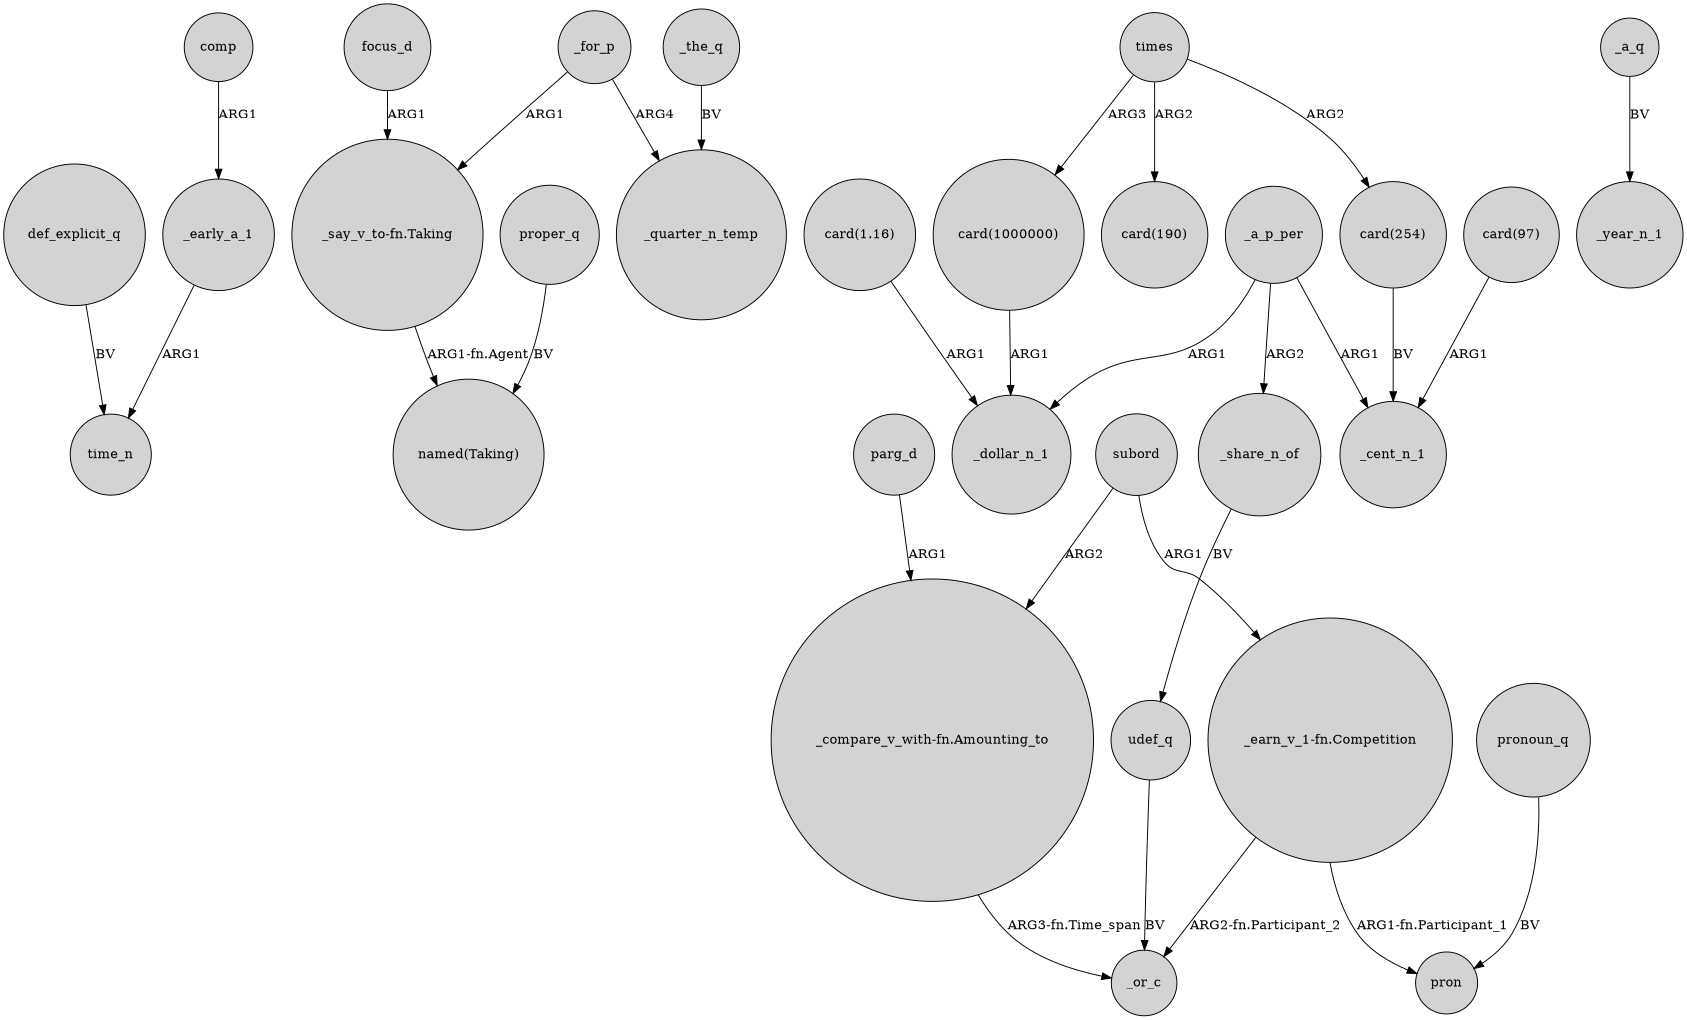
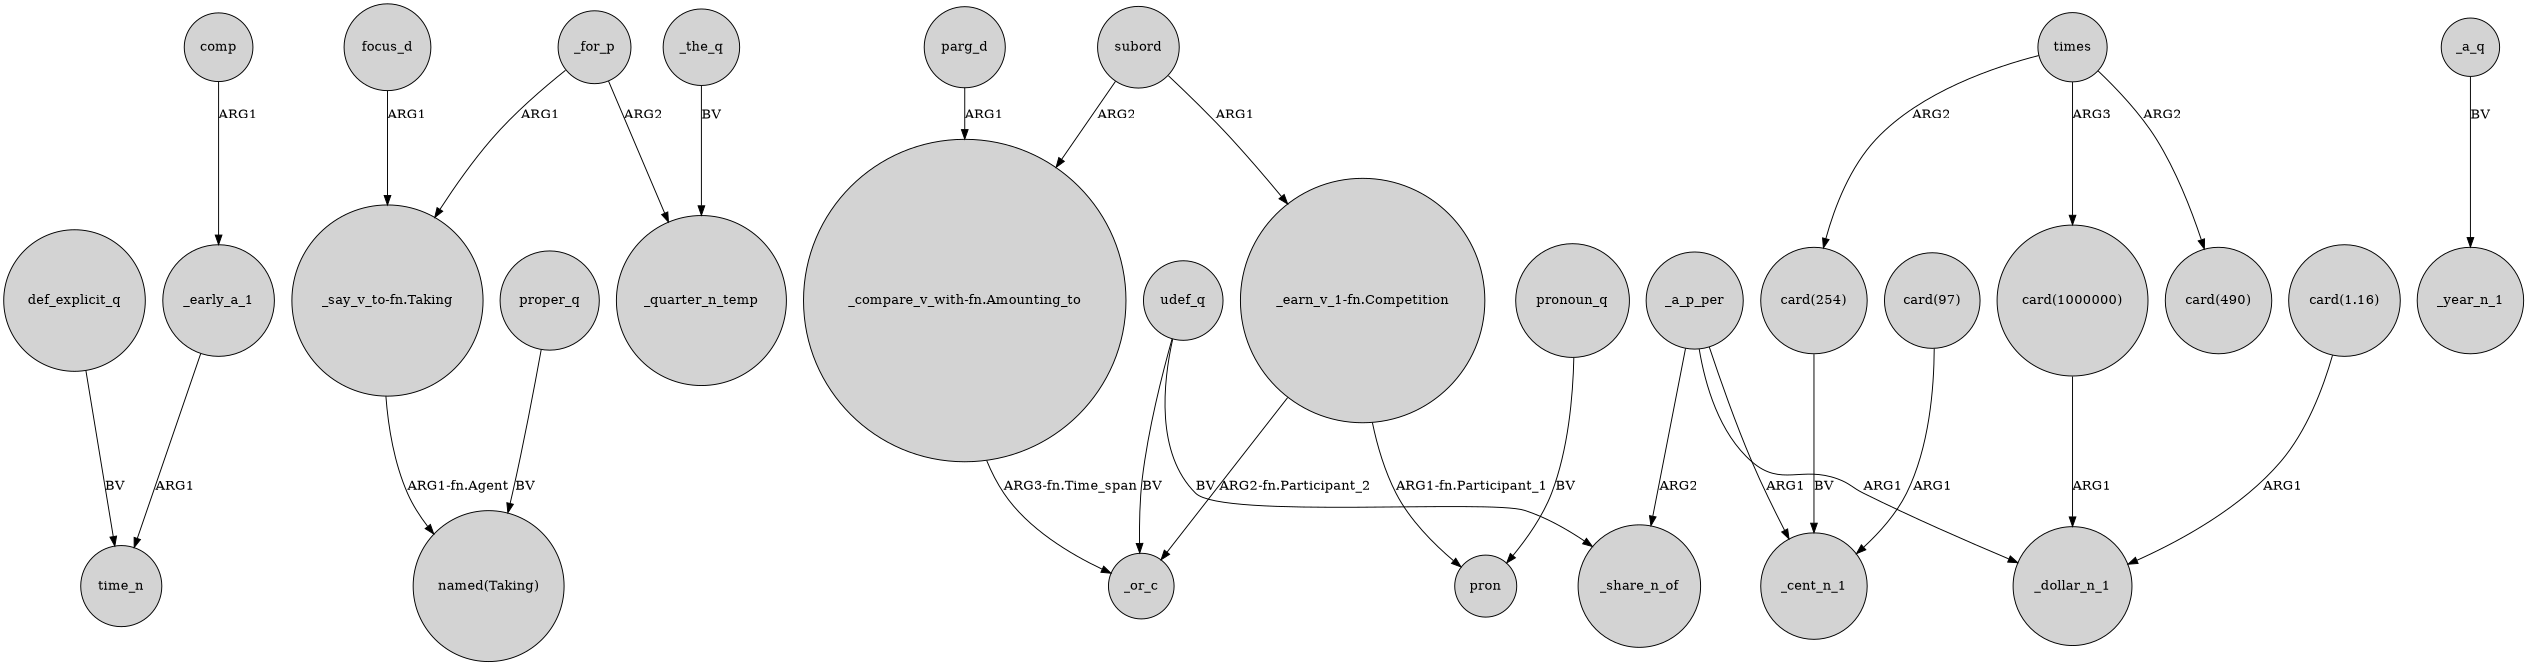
edge "_for_p" -> "_quarter_n_temp": label "ARG4" -> "ARG2"
node "card(190)": label "card(190)" -> "card(490)"
edge "_share_n_of" -> "udef_q": reversed
